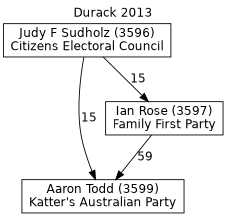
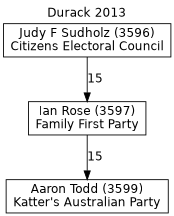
edge "Judy F Sudholz (3596) Citizens Electoral Council" -> "Aaron Todd (3599) Katter's Australian Party": removed, label "15"
edge "Ian Rose (3597) Family First Party" -> "Aaron Todd (3599) Katter's Australian Party": label "59" -> "15"
